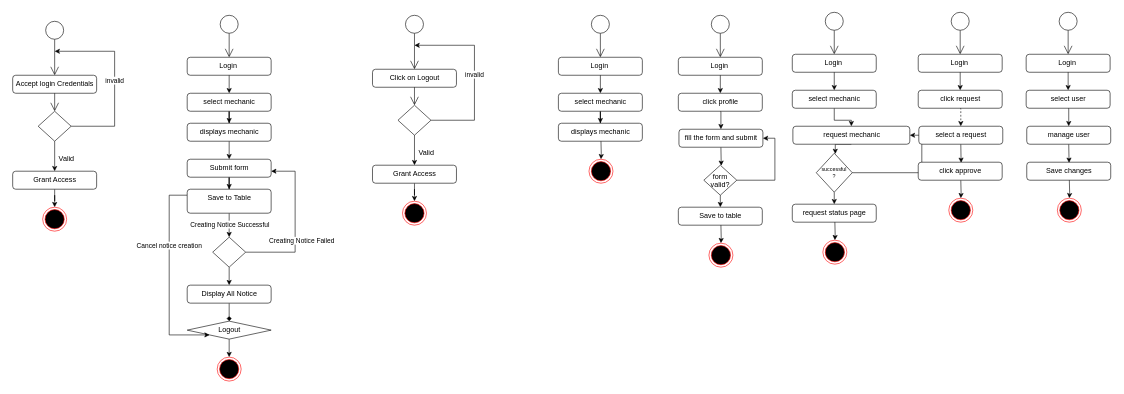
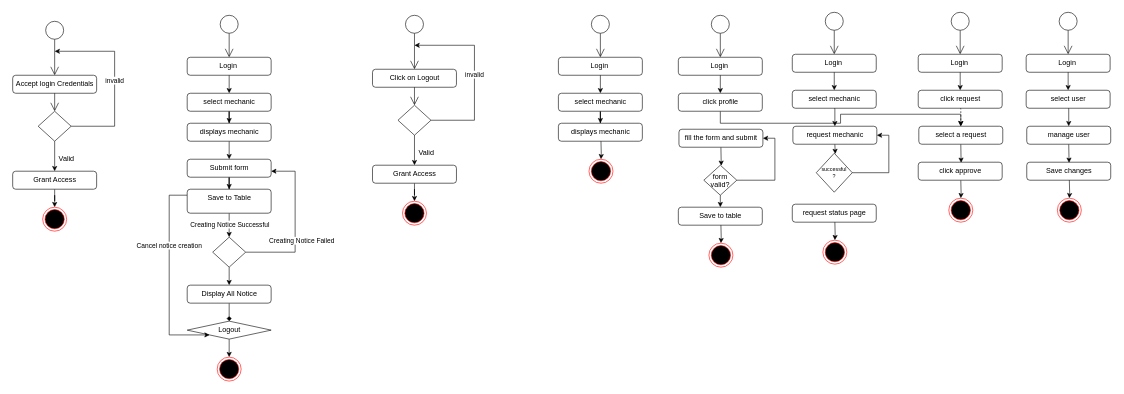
edge "click profile" -> "fill the form and submit": now "click profile" -> "select a request"
node "request mechanic": size 117x18 -> 84x18
edge "successful ?" -> "request status page": removed
